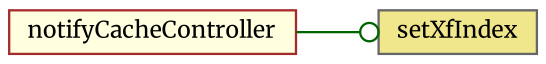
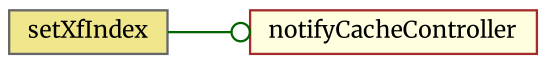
edge "notifyCacheController" -> "setXfIndex": reversed
